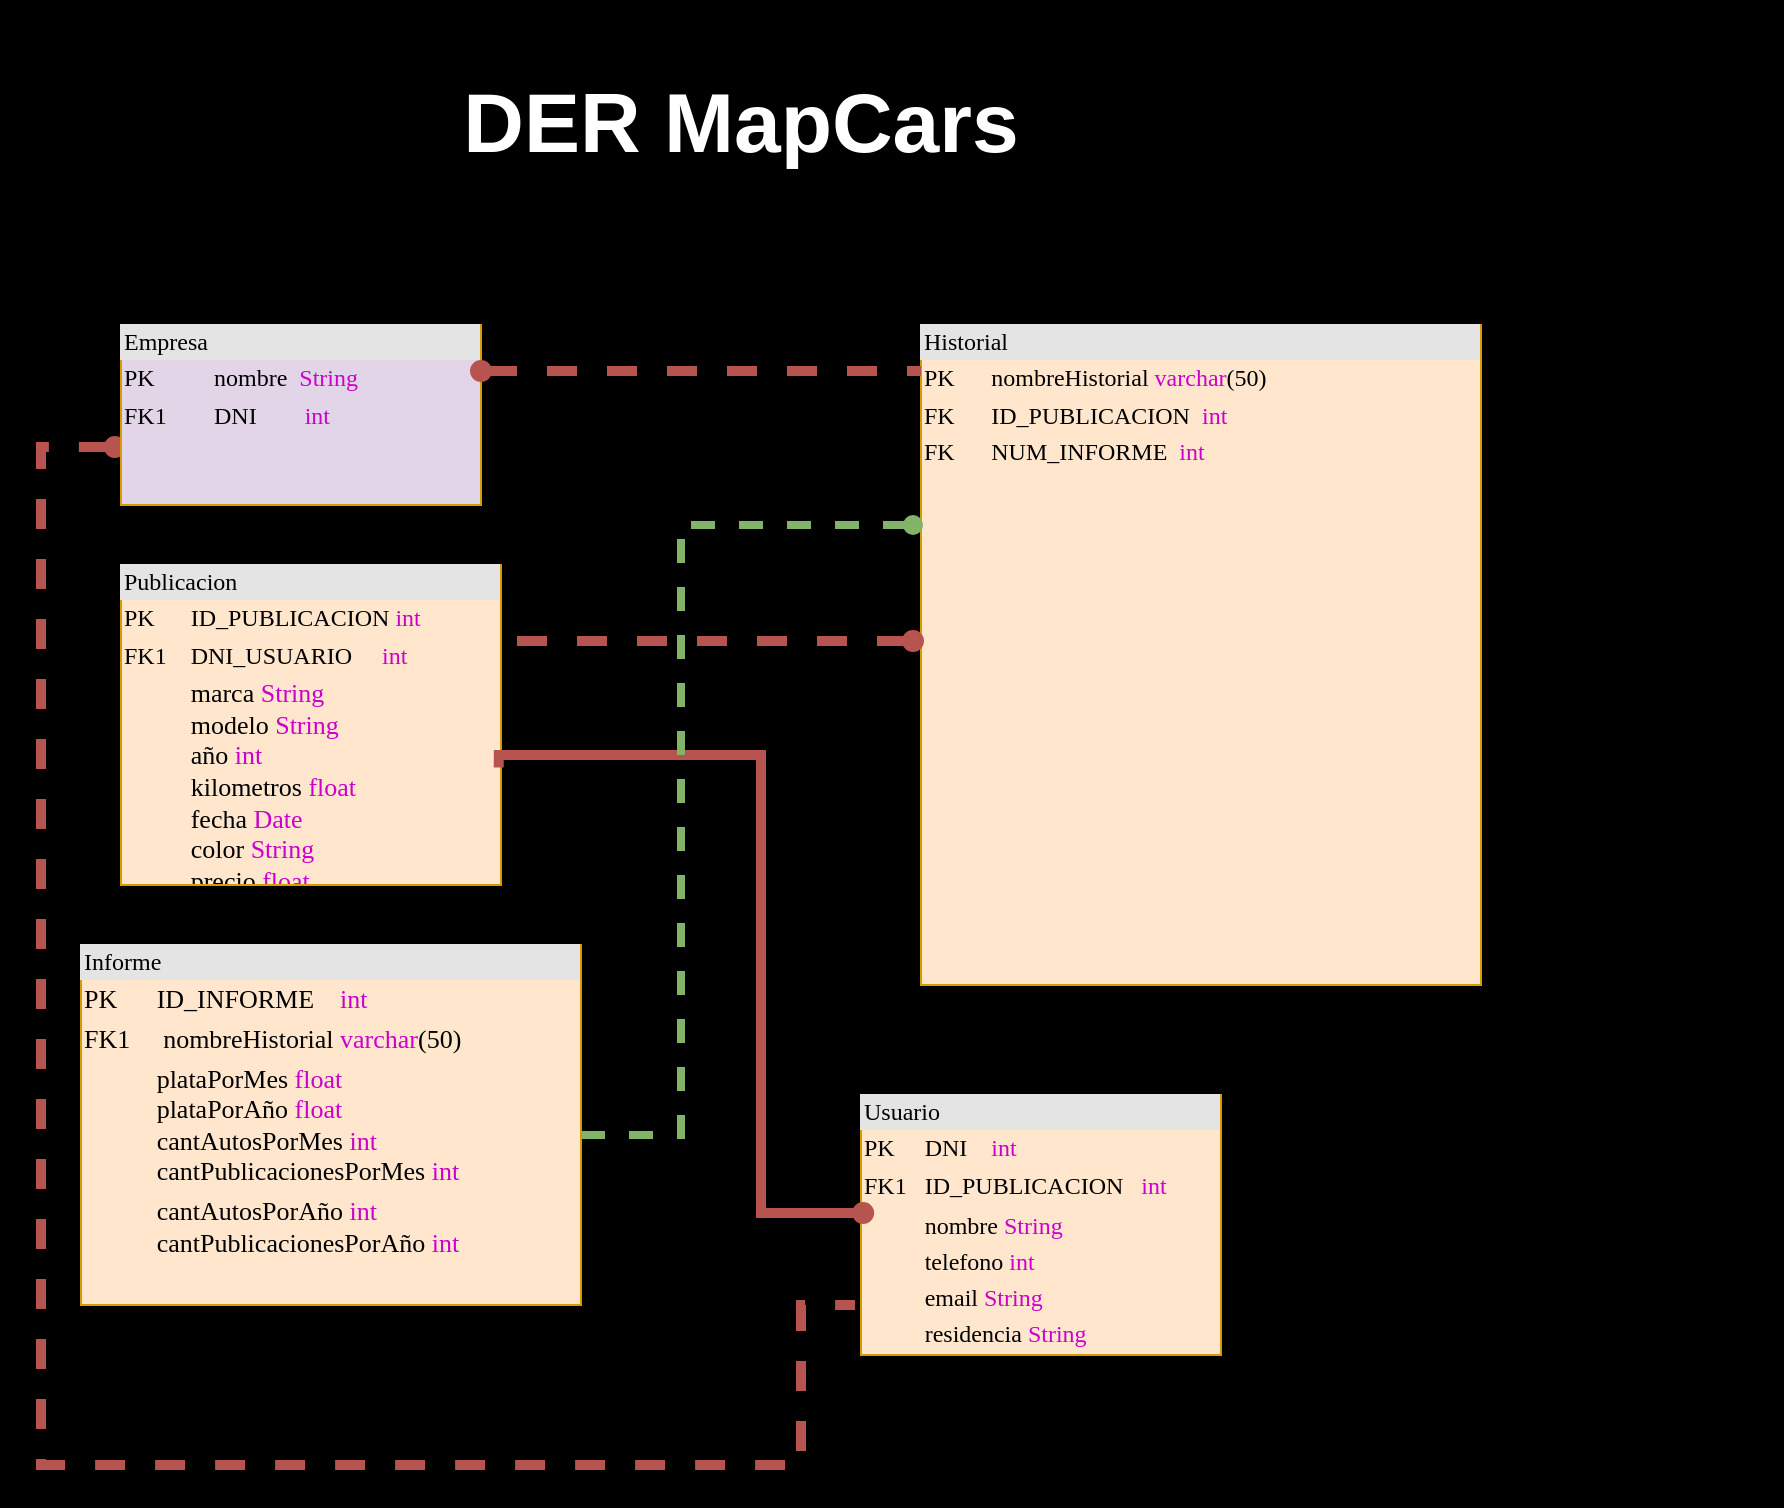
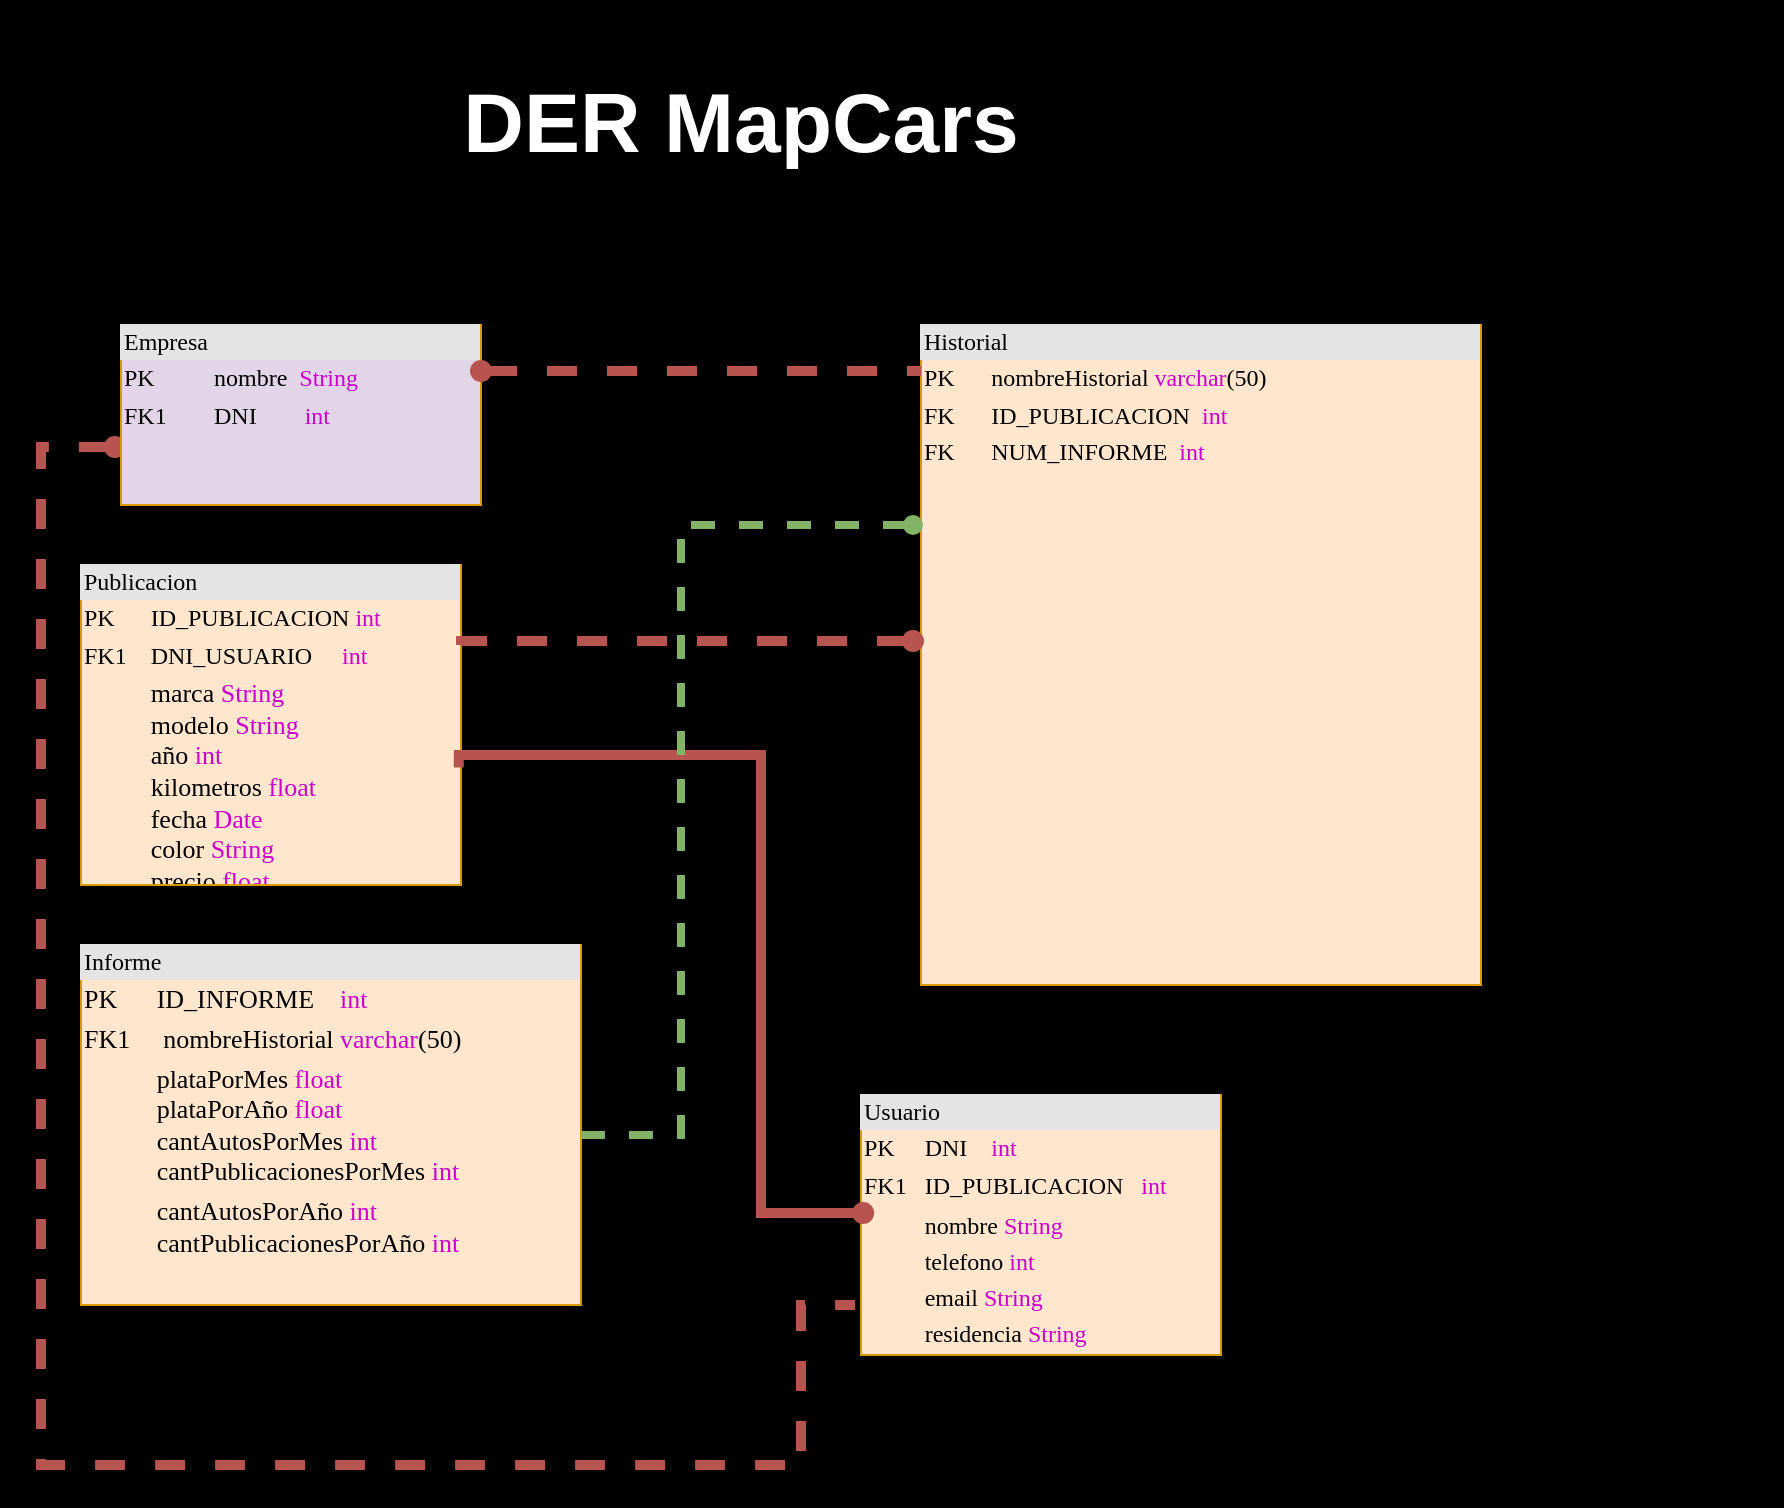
node "Publicacion PK ID_PUBLICACION int FK1 DNI_USUARIO int marca String modelo String año int kilometros float fecha Date color String precio float": moved (311, 725) -> (271, 725)
